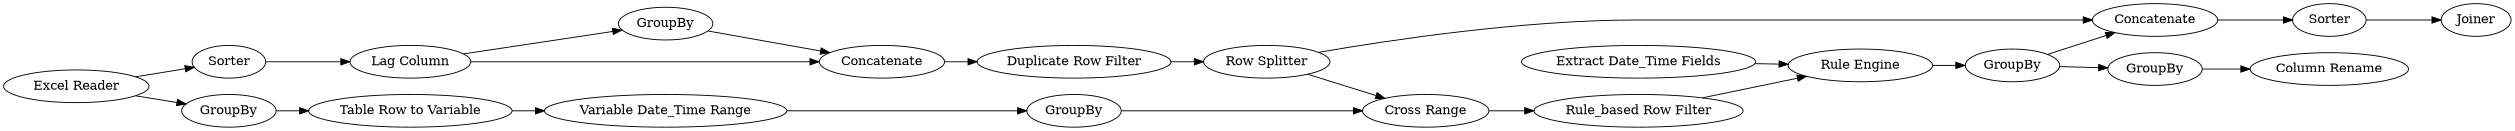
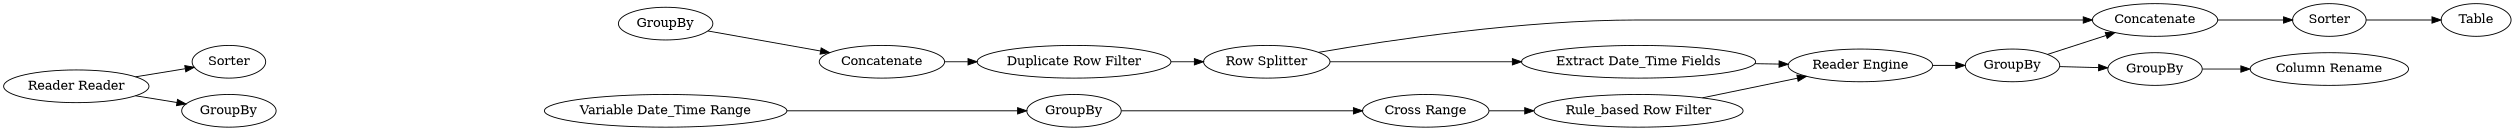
node "Joiner": label "Joiner" -> "Table"
node "Lag Column": removed
node "Rule Engine": label "Rule Engine" -> "Reader Engine"
edge "Row Splitter" -> "Cross Range": now "Row Splitter" -> "Extract Date_Time Fields"
node "Excel Reader": label "Excel Reader" -> "Reader Reader"
node "Table Row to Variable": removed
